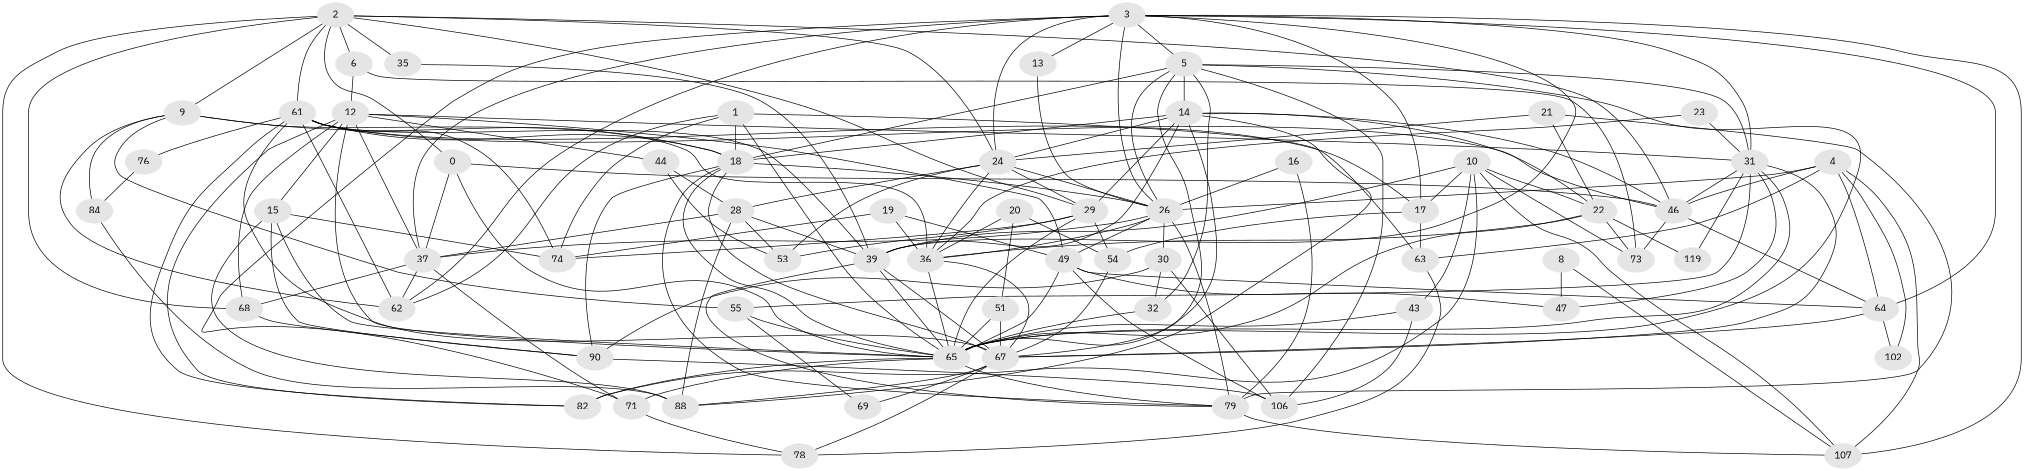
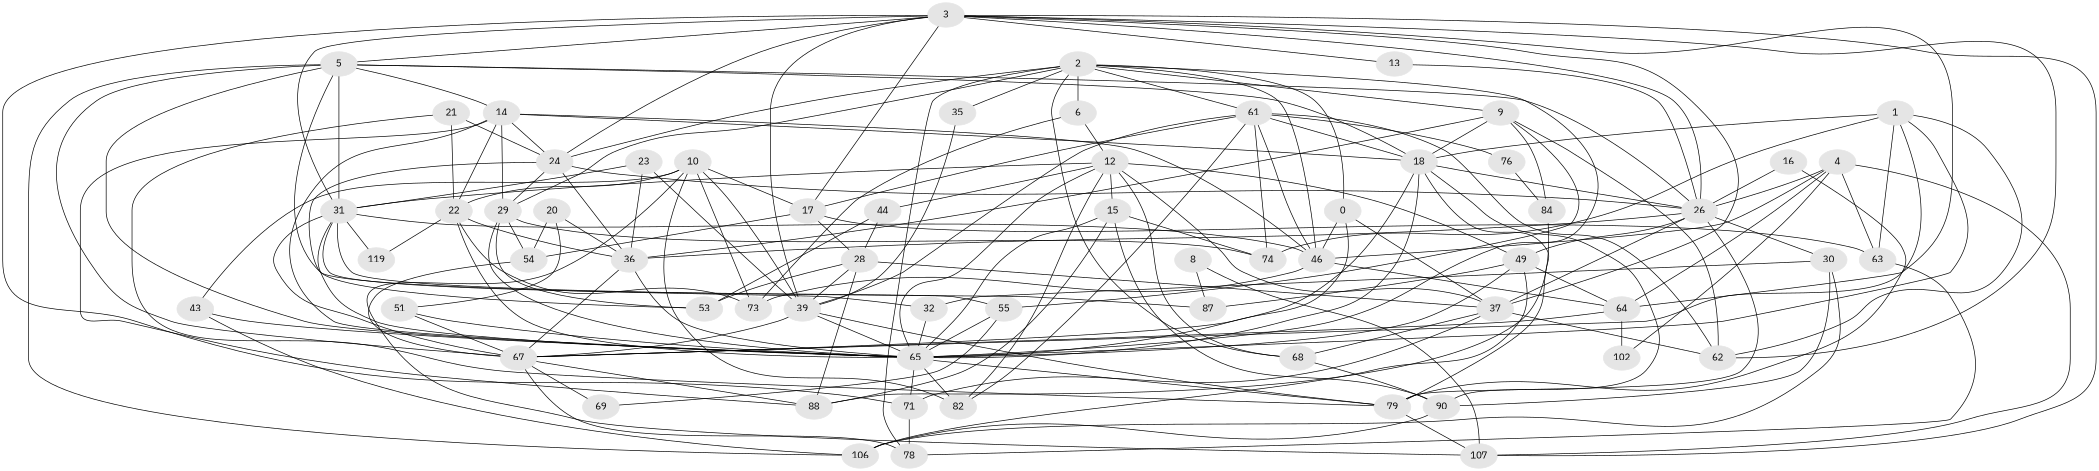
edge "24" -- "28": now "17" -- "28"
edge "2" -- "65": added
node "19": removed
edge "14" -- "39": now "23" -- "39"
node "47": label "47" -> "87"
edge "61" -- "67": now "1" -- "67"
